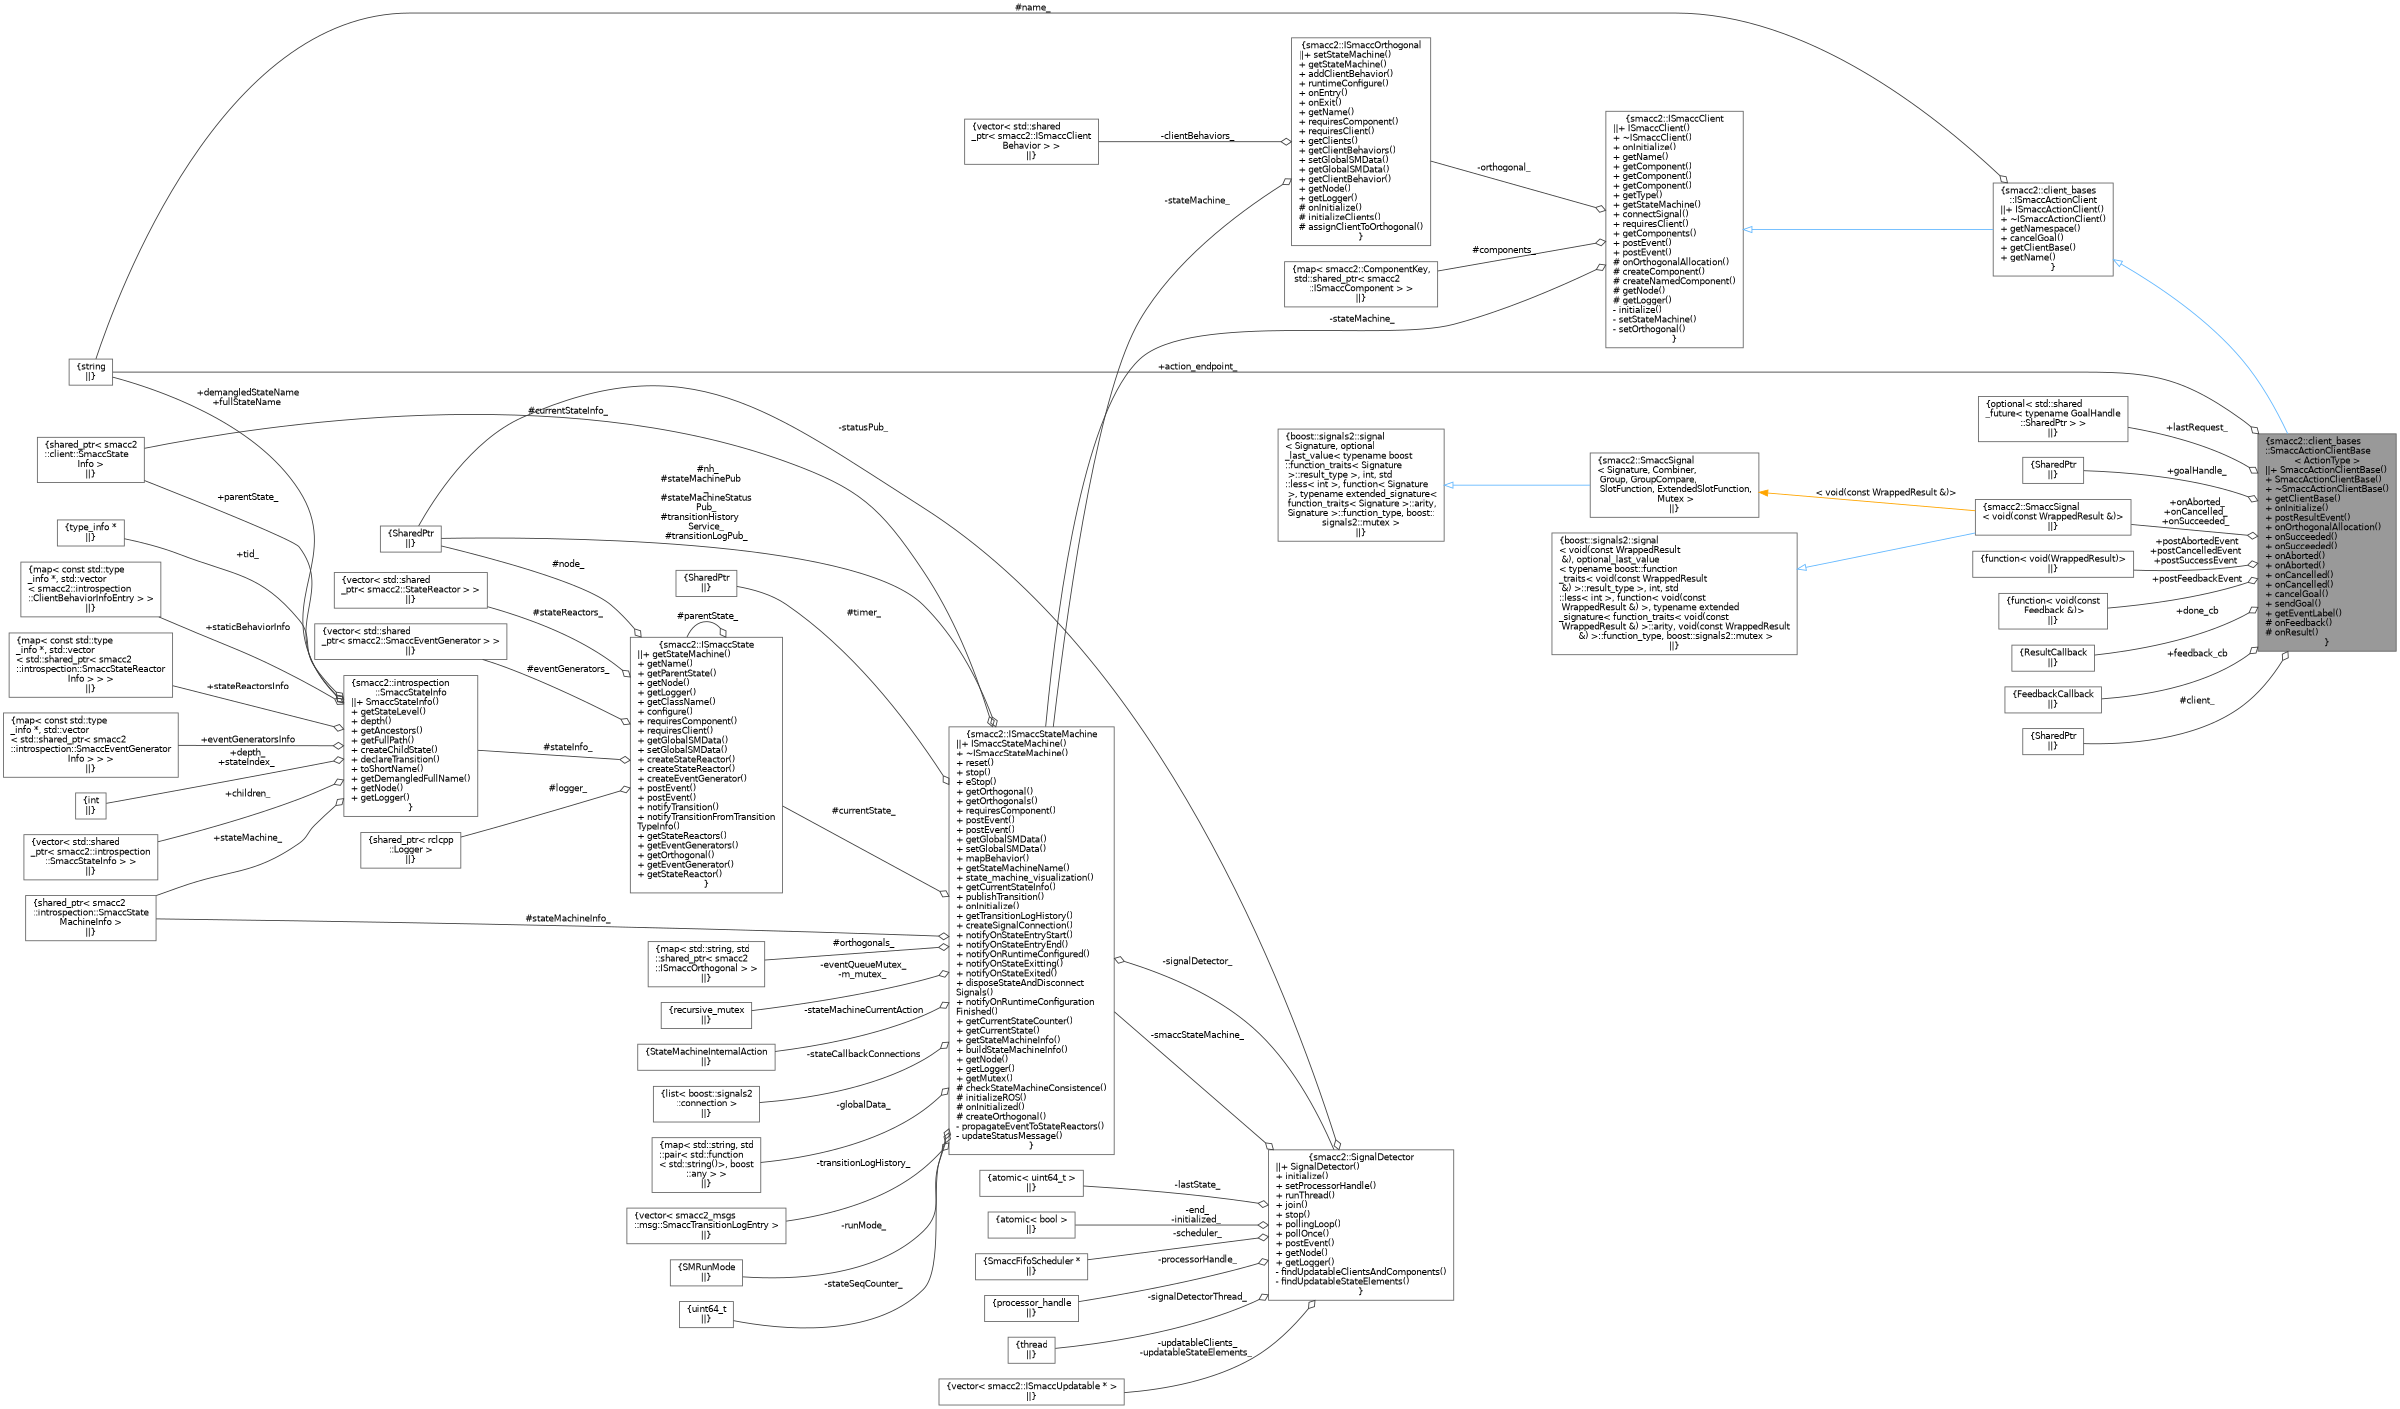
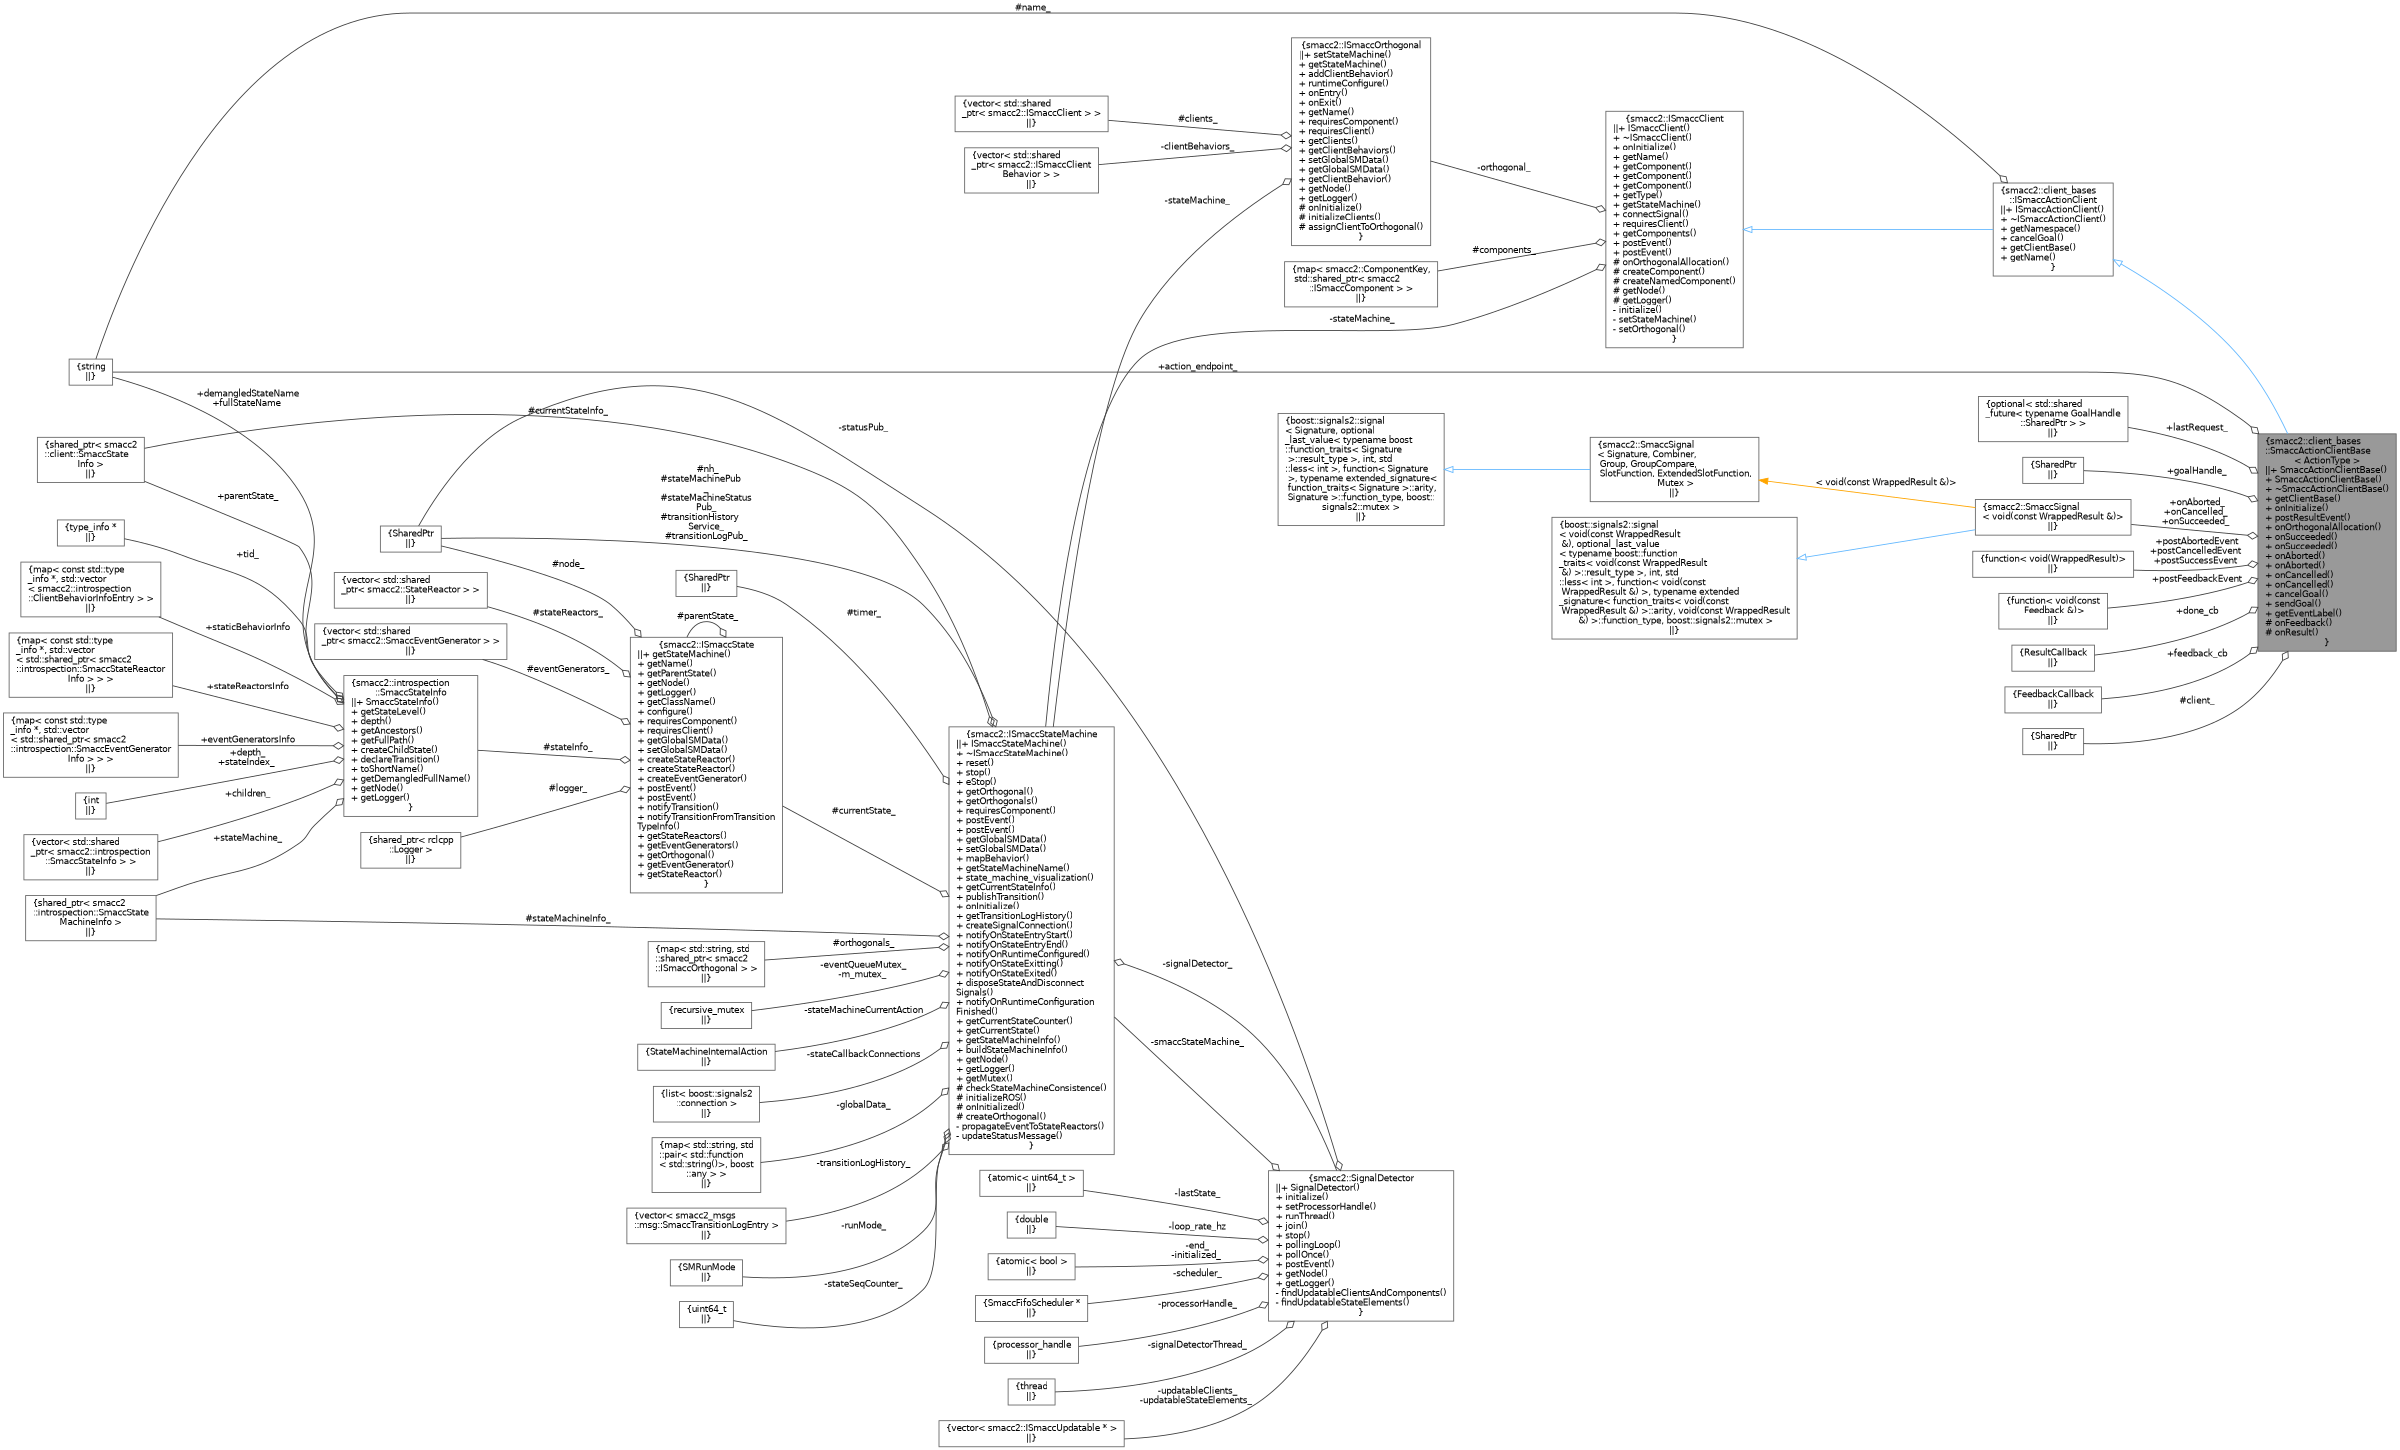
node "{vector< std::shared _ptr< smacc2::ISmaccClient > > ||}": added
node "{double ||}": added
